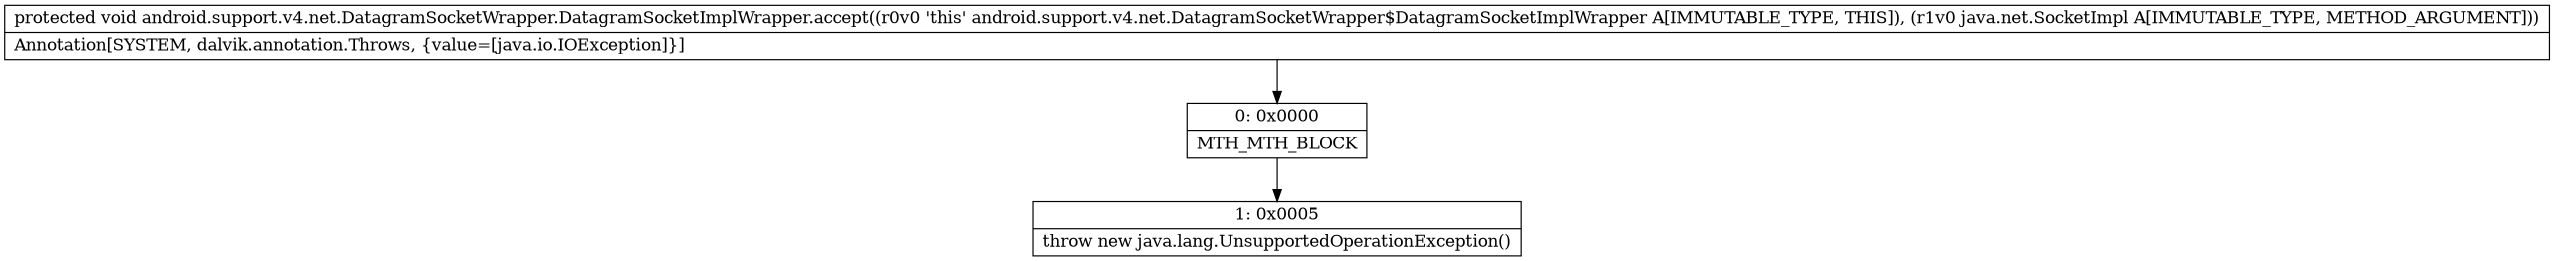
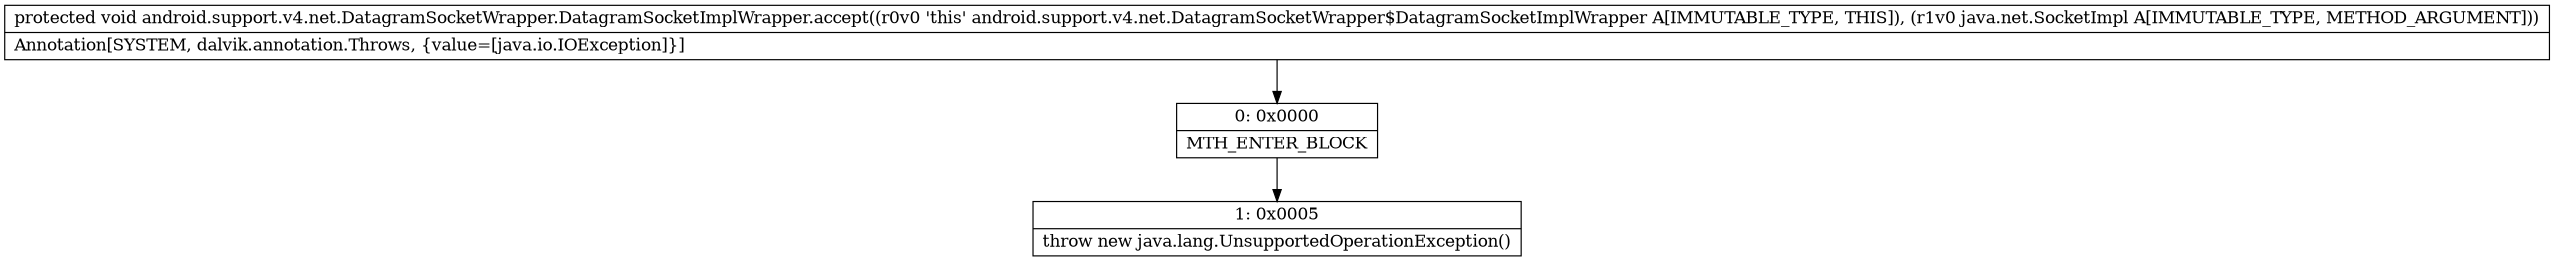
node "0: 0x0000": text "MTH_MTH_BLOCK" -> "MTH_ENTER_BLOCK"
